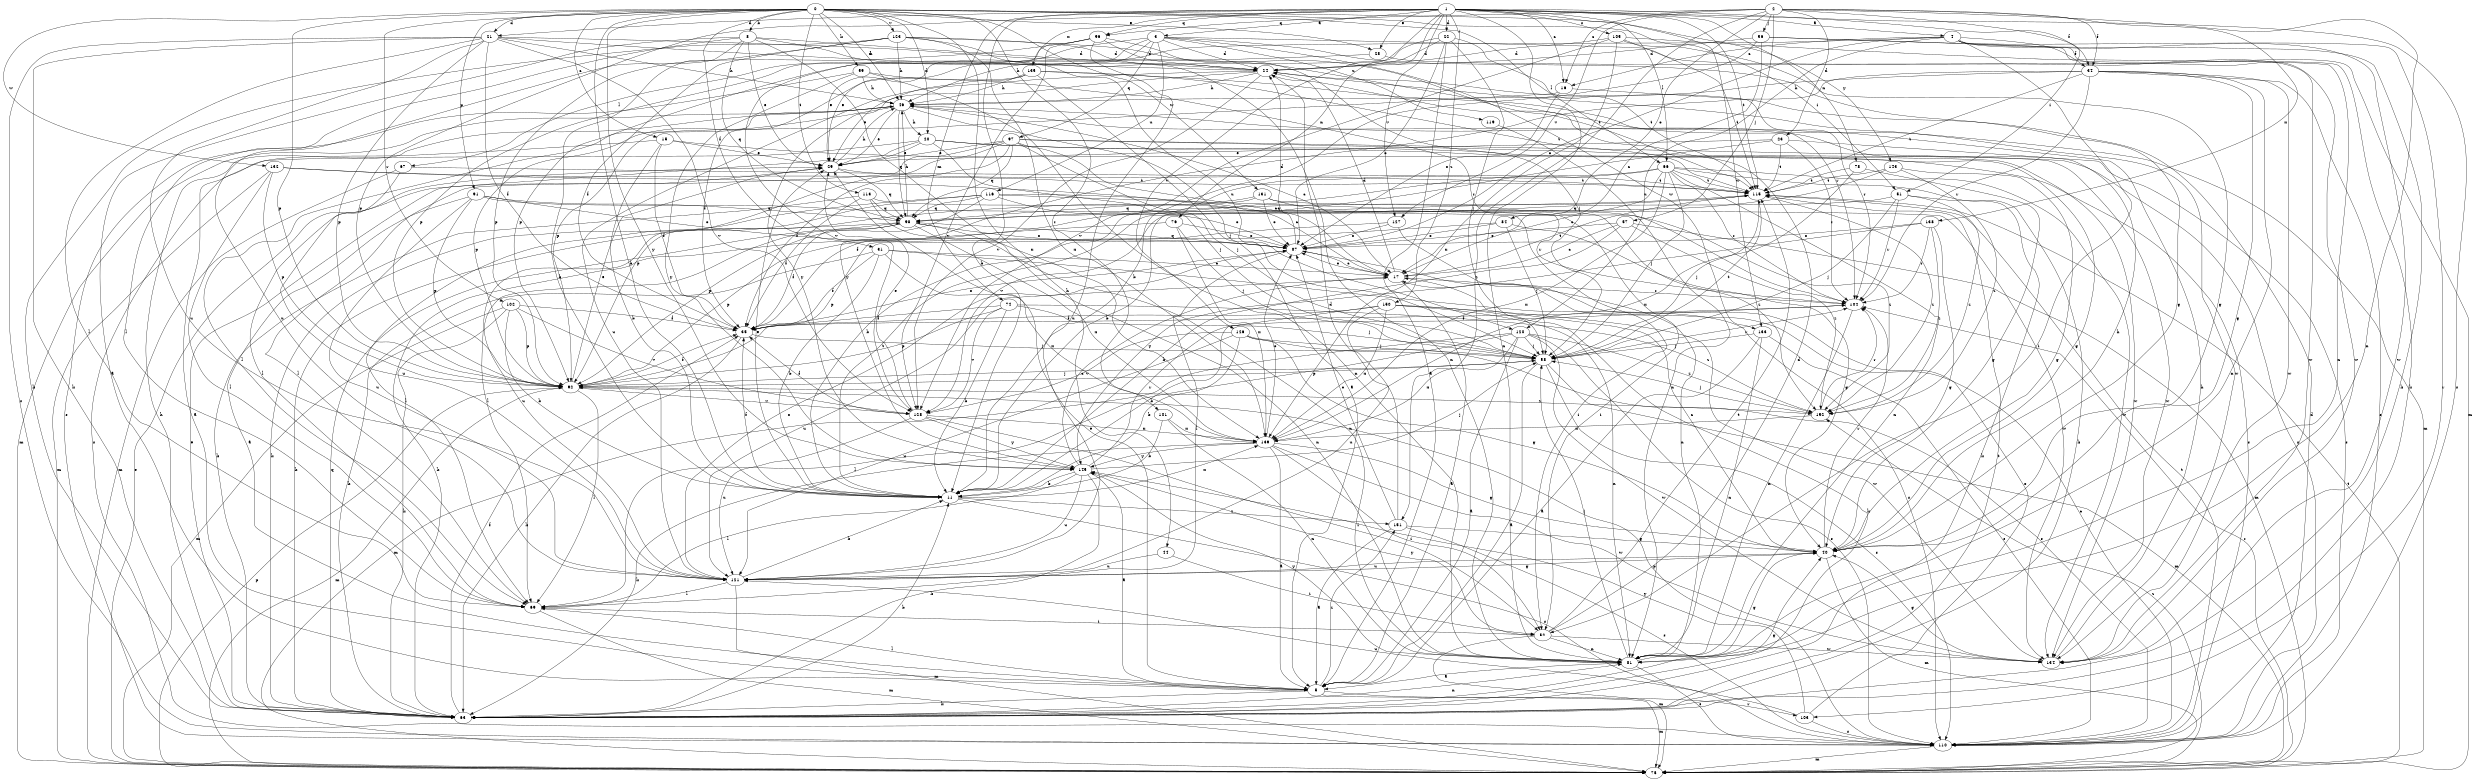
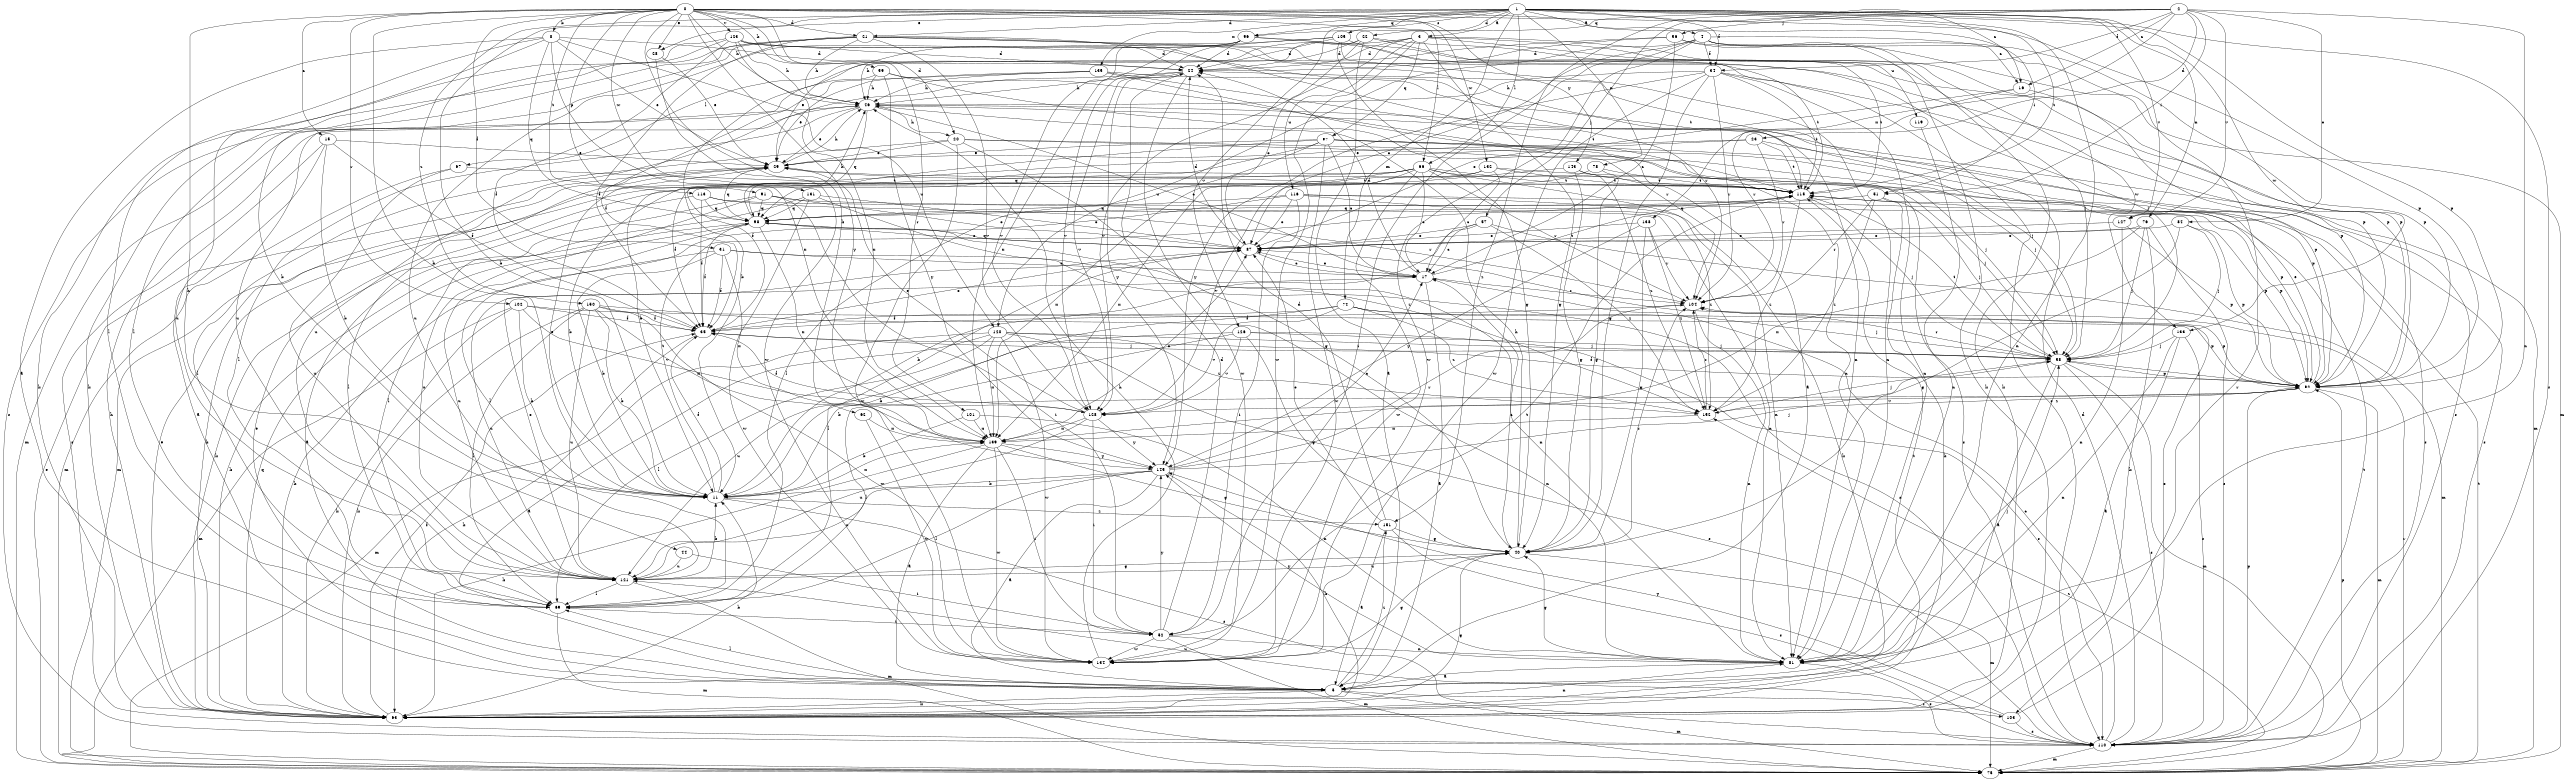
node "62": added
edge "150" -> "69": added, label "l"
edge "76" -> "110": added, label "s"
